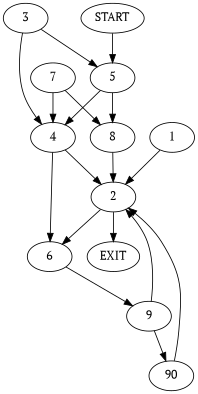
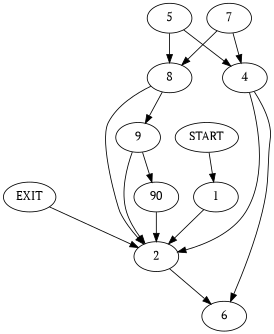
node "3": removed
edge "START" -> "5": now "START" -> "1"
edge "2" -> "EXIT": reversed
edge "6" -> "9": now "8" -> "9"
